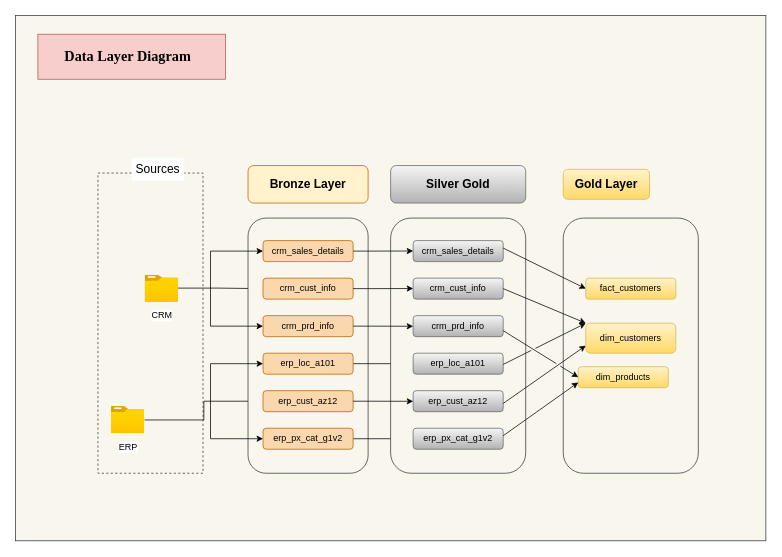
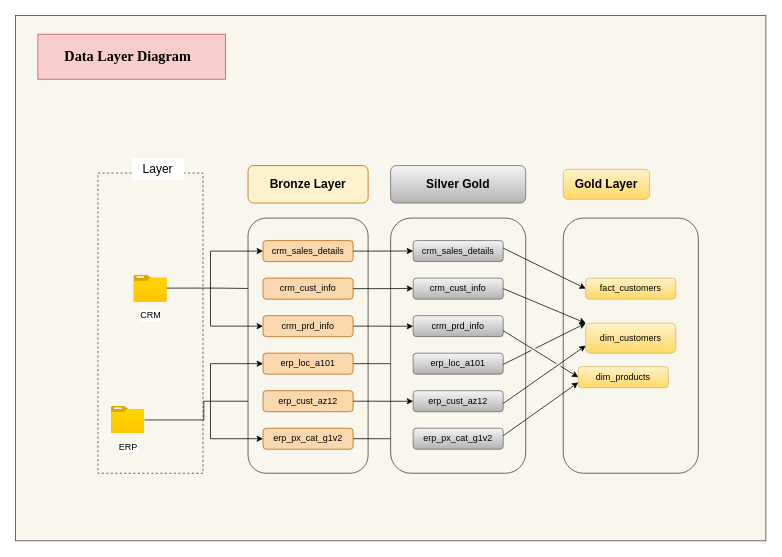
node "Sources": label "Sources" -> "Layer"
node "CRM": moved (162, 288) -> (150, 288)
